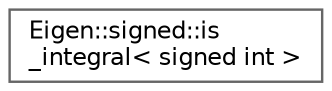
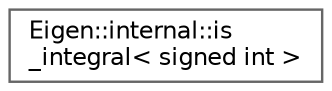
node "Eigen::signed::is _integral< signed int >": label "Eigen::signed::is _integral< signed int >" -> "Eigen::internal::is _integral< signed int >"
